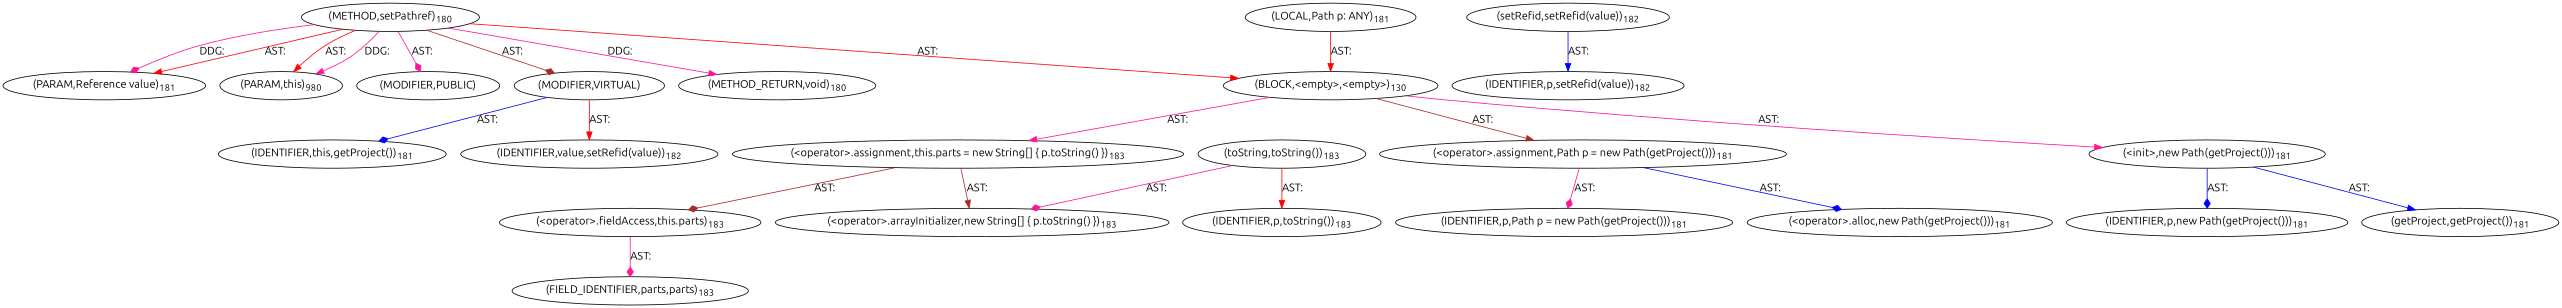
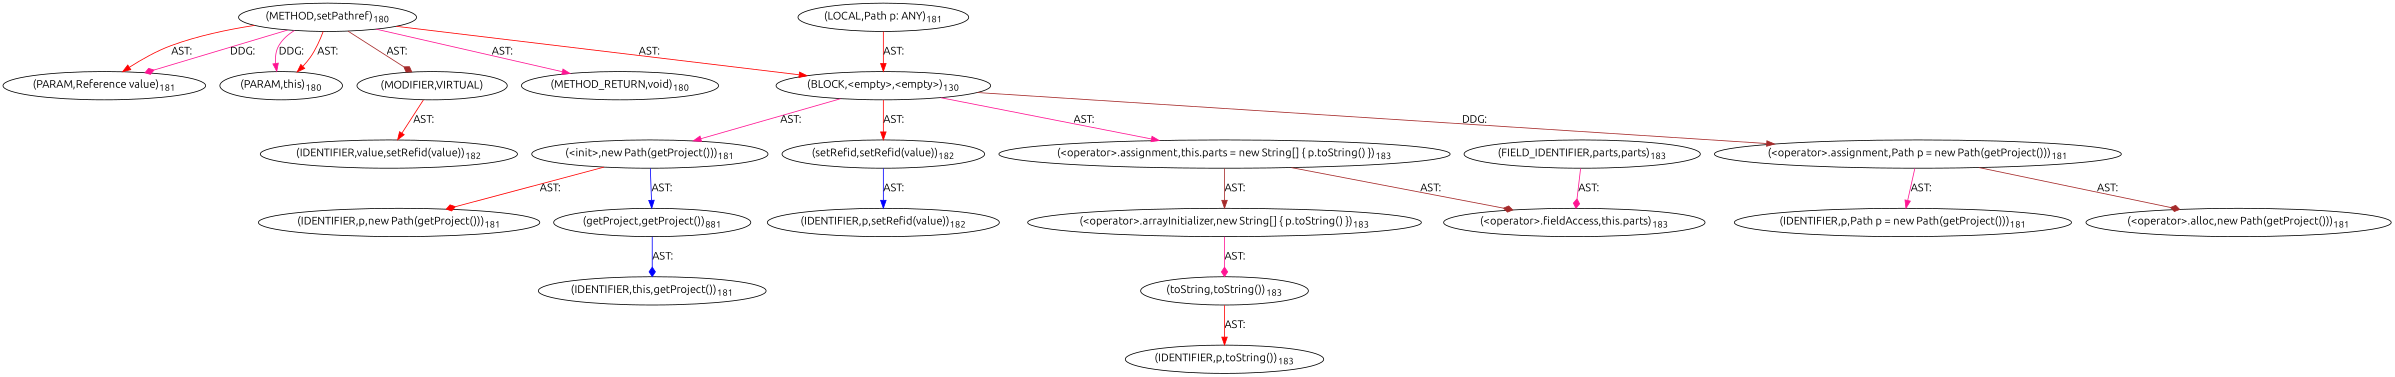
edge "(METHOD,setPathref)" -> "(METHOD_RETURN,void)": label "DDG: " -> "AST: "
node "(PARAM,this)": text "980" -> "180"
node "(MODIFIER,PUBLIC)": removed
edge "(BLOCK,<empty>,<empty>)" -> "(setRefid,setRefid(value))": added, label "AST:"
edge "(MODIFIER,VIRTUAL)" -> "(IDENTIFIER,this,getProject())": now "(getProject,getProject())" -> "(IDENTIFIER,this,getProject())"
edge "(BLOCK,<empty>,<empty>)" -> "(<operator>.assignment,Path p = new Path(getProject()))": label "AST: " -> "DDG: "
edge "(<operator>.assignment,Path p = new Path(getProject()))" -> "(IDENTIFIER,p,Path p = new Path(getProject()))": arrowhead diamond -> normal
edge "(<init>,new Path(getProject()))" -> "(IDENTIFIER,p,new Path(getProject()))": color blue -> red
edge "(toString,toString())" -> "(<operator>.arrayInitializer,new String[] { p.toString() })": reversed
edge "(<operator>.assignment,Path p = new Path(getProject()))" -> "(<operator>.alloc,new Path(getProject()))": color blue -> brown
node "(getProject,getProject())": text "181" -> "881"
edge "(<operator>.fieldAccess,this.parts)" -> "(FIELD_IDENTIFIER,parts,parts)": reversed
